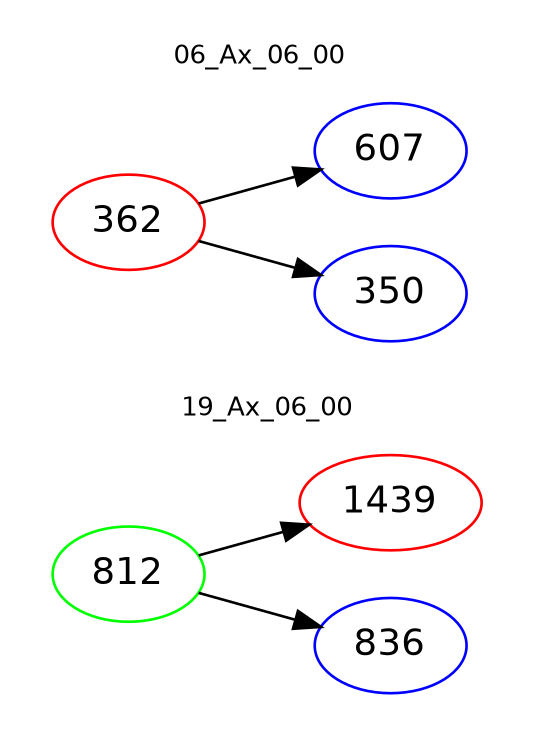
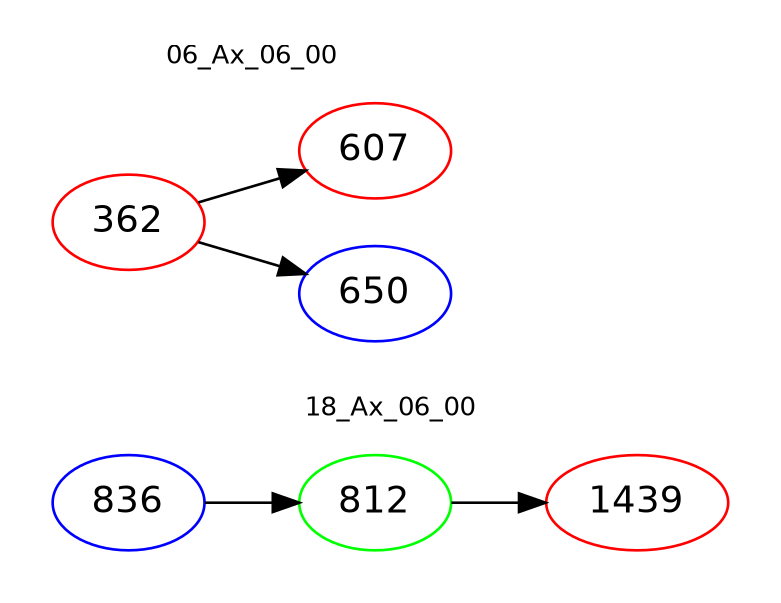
node "607": color blue -> red
node "350": label "350" -> "650"
cluster "19_Ax_06_00": label "19_Ax_06_00" -> "18_Ax_06_00"
edge "812" -> "836": reversed
